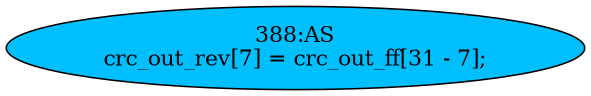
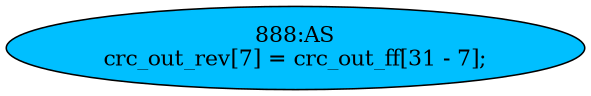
node "388:AS crc_out_rev[7] = crc_out_ff[31 - 7];": label "388:AS crc_out_rev[7] = crc_out_ff[31 - 7];" -> "888:AS crc_out_rev[7] = crc_out_ff[31 - 7];"
